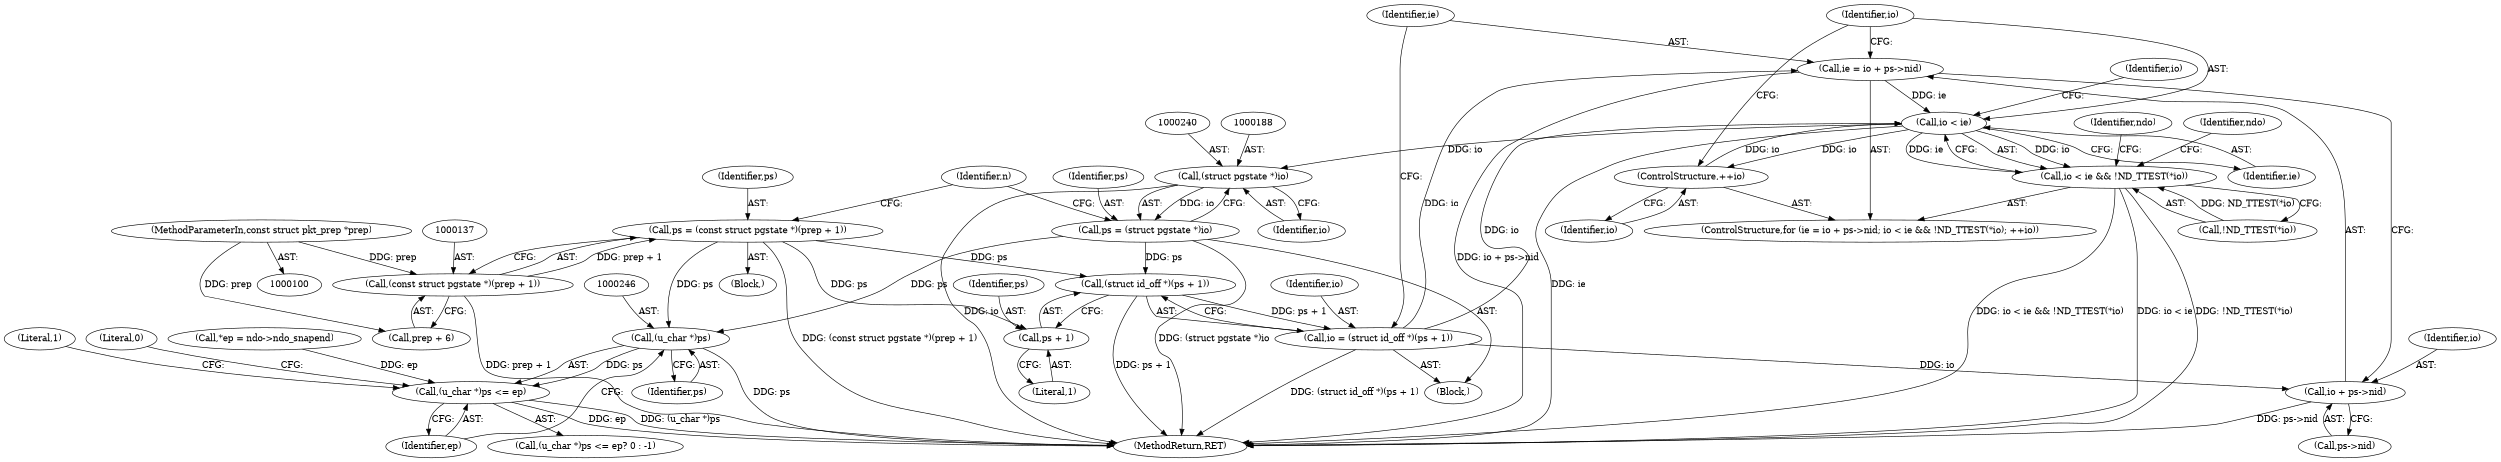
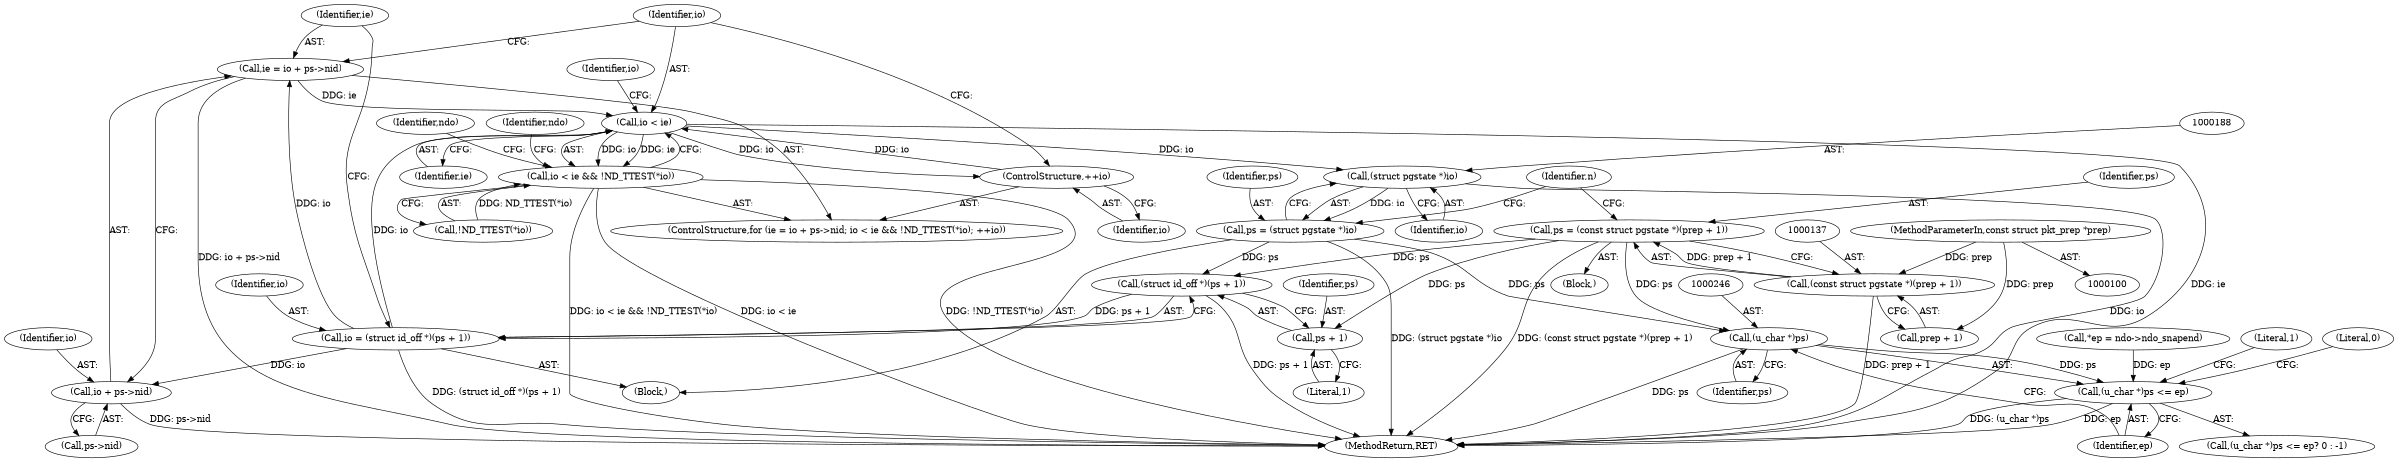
node "1000240": removed
node "(Call,prep + 6)": label "(Call,prep + 6)" -> "(Call,prep + 1)"
